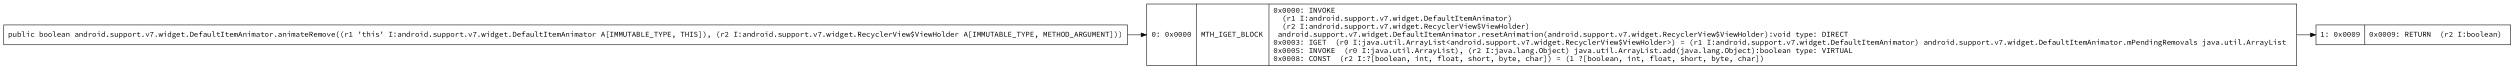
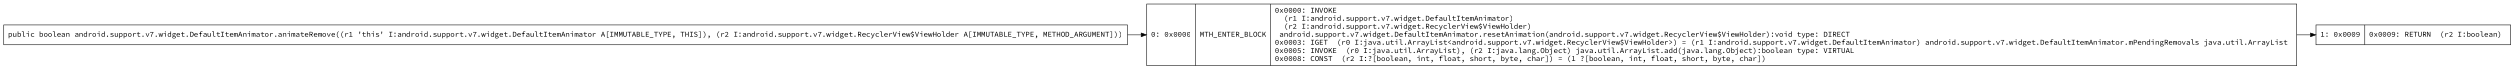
node "0: 0x0000": text "MTH_IGET_BLOCK" -> "MTH_ENTER_BLOCK"
